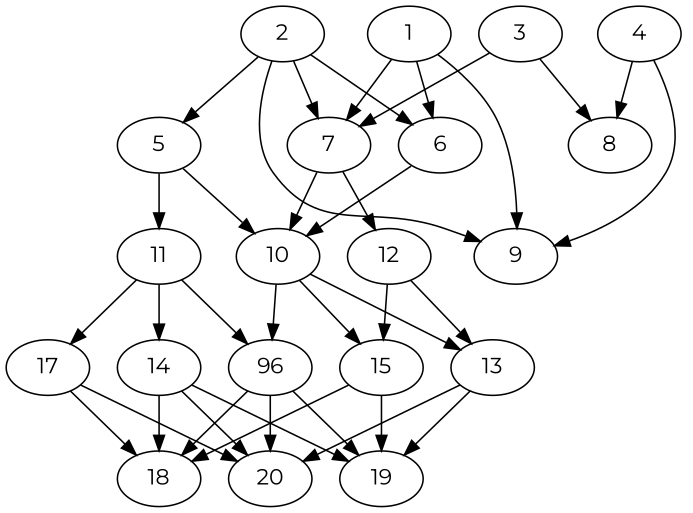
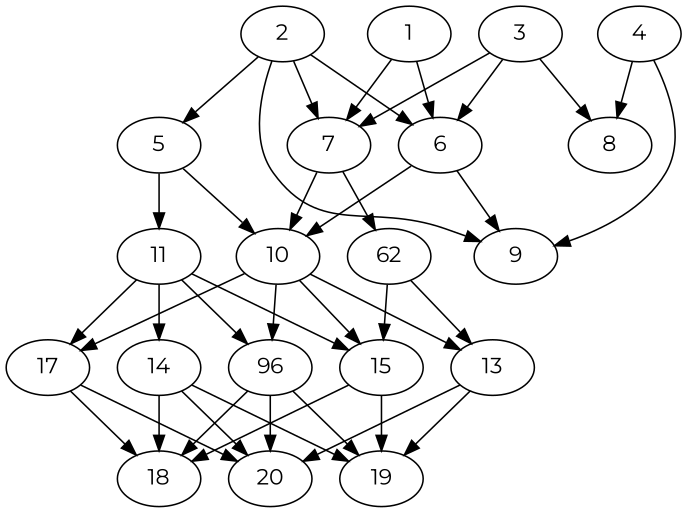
edge "3" -> "6": added
edge "1" -> "9": now "6" -> "9"
node "12": label "12" -> "62"
edge "11" -> "15": added
edge "10" -> "17": added
